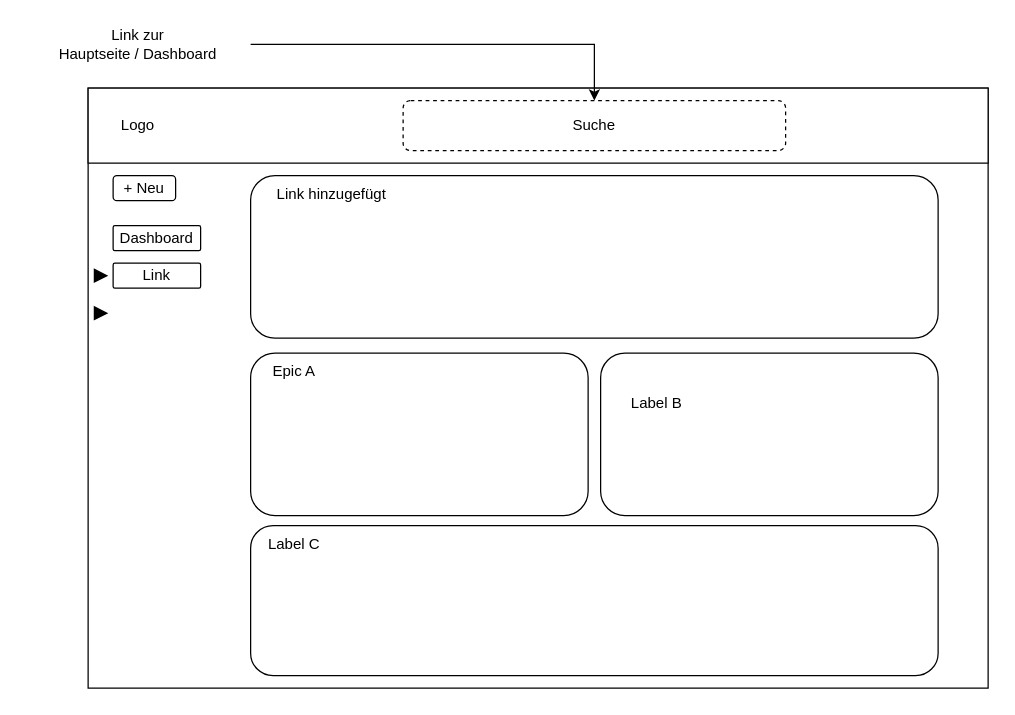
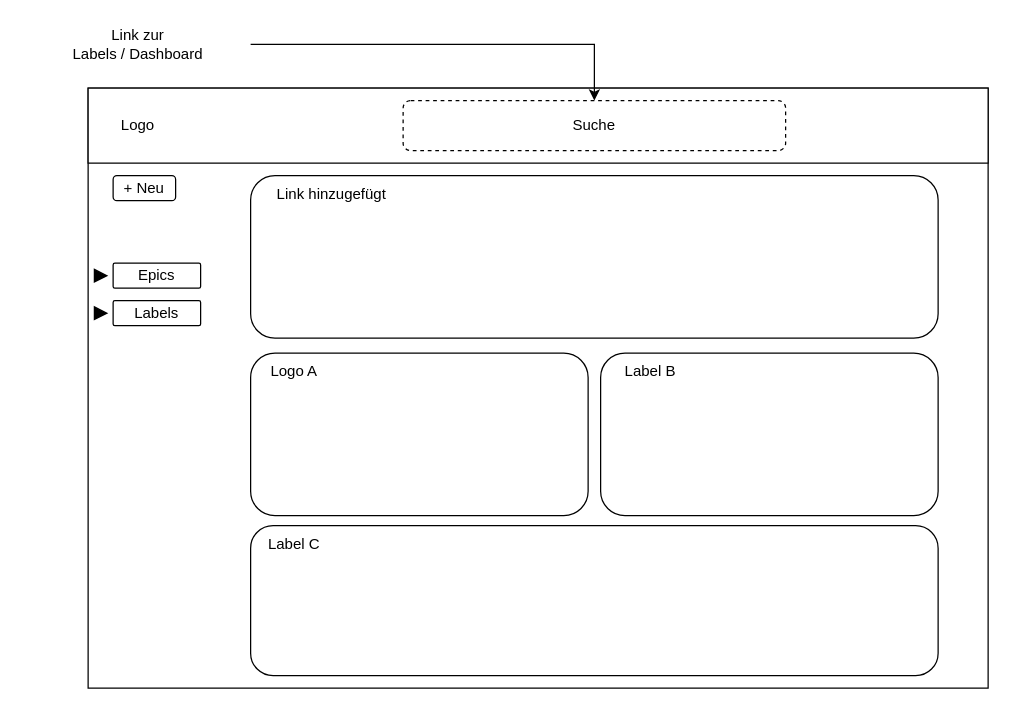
node "Link zur Hauptseite / Dashboard": label "Link zur Hauptseite / Dashboard" -> "Link zur Labels / Dashboard"
node "Dashboard": removed
node "Link": label "Link" -> "Epics"
node "Labels": added
node "Epic A": label "Epic A" -> "Logo A"
node "Label B": moved (657, 403) -> (651, 372)
